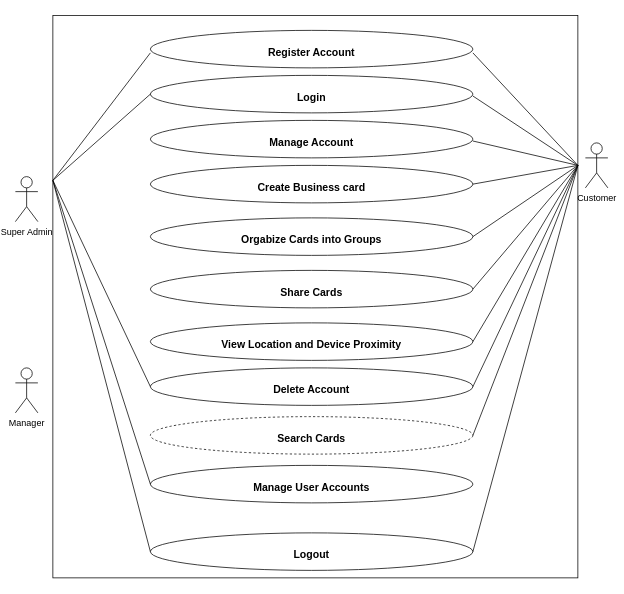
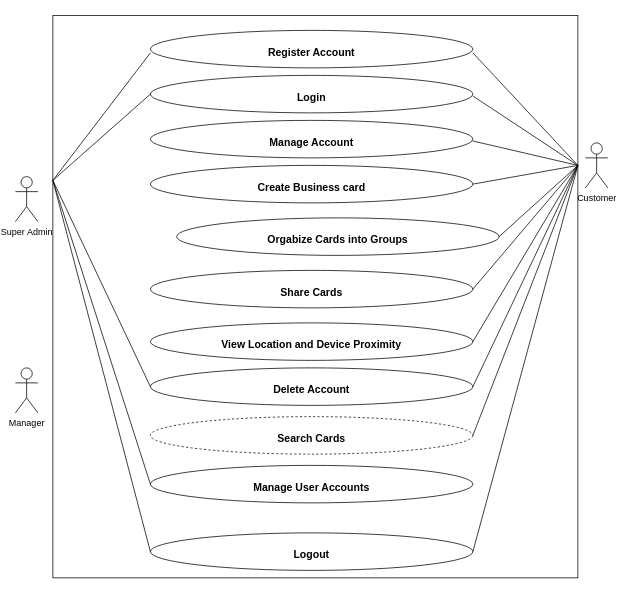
node "Orgabize Cards into Groups": moved (312, 237) -> (338, 237)
